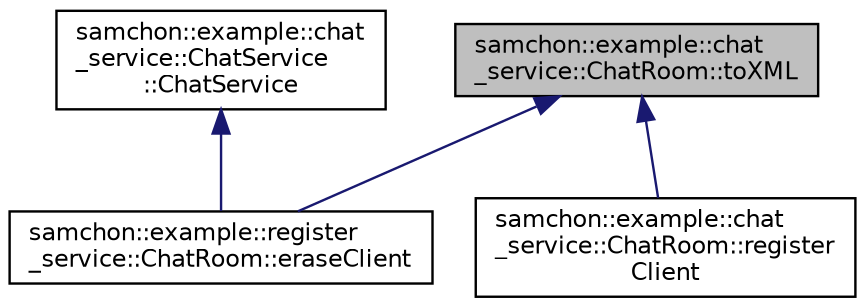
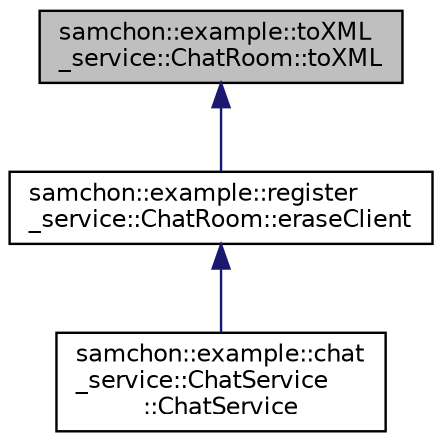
node "samchon::example::chat _service::ChatRoom::toXML": label "samchon::example::chat _service::ChatRoom::toXML" -> "samchon::example::toXML _service::ChatRoom::toXML"
edge "samchon::example::register _service::ChatRoom::eraseClient" -> "samchon::example::chat _service::ChatService ::ChatService": reversed
node "samchon::example::chat _service::ChatRoom::register Client": removed
